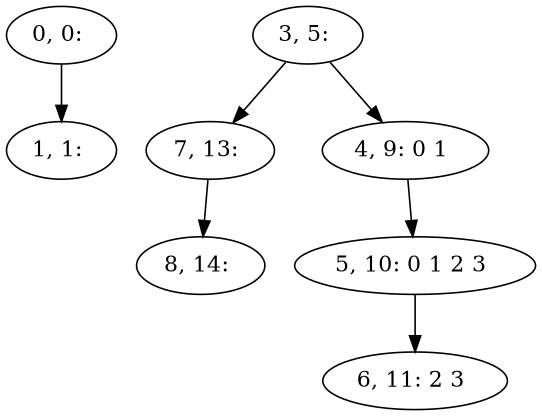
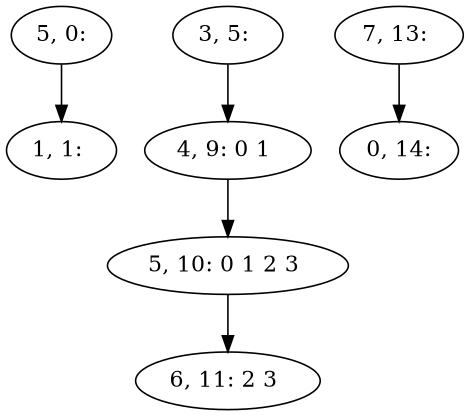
node "0, 0:": label "0, 0:" -> "5, 0:"
edge "3, 5:" -> "7, 13:": removed
node "8, 14:": label "8, 14:" -> "0, 14:"
